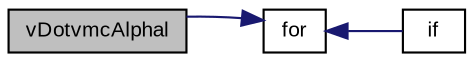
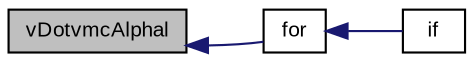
edge "vDotvmcAlphal" -> "for": reversed
